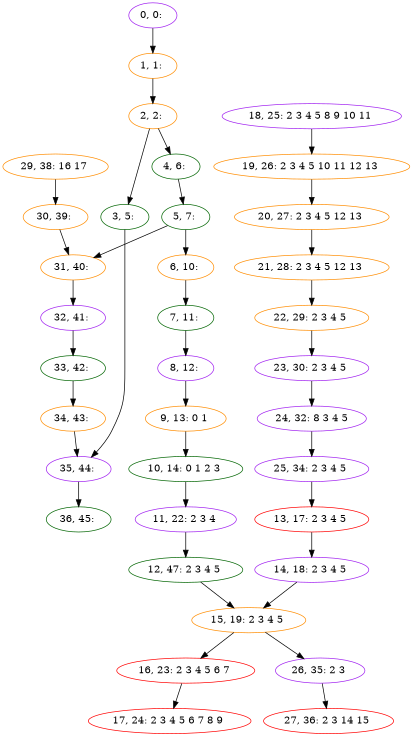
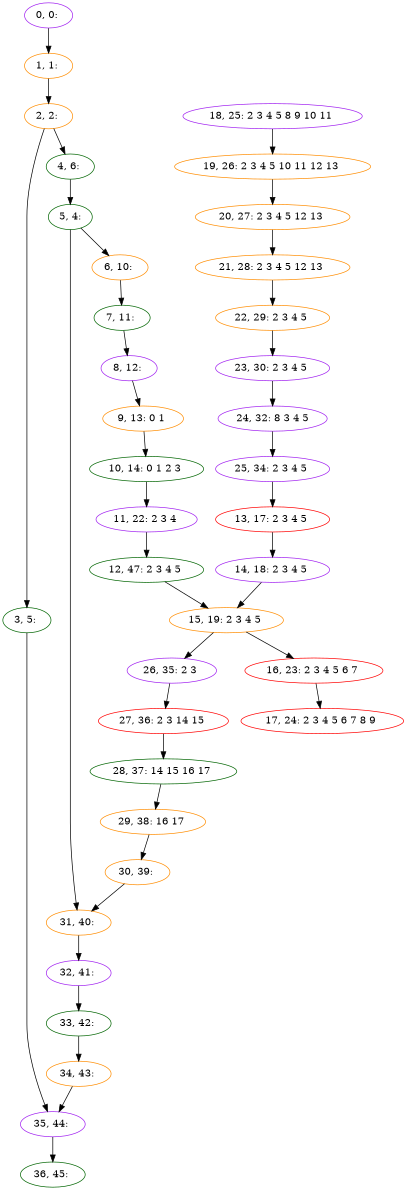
node "5, 7:": label "5, 7:" -> "5, 4:"
node "28, 37: 14 15 16 17": added
